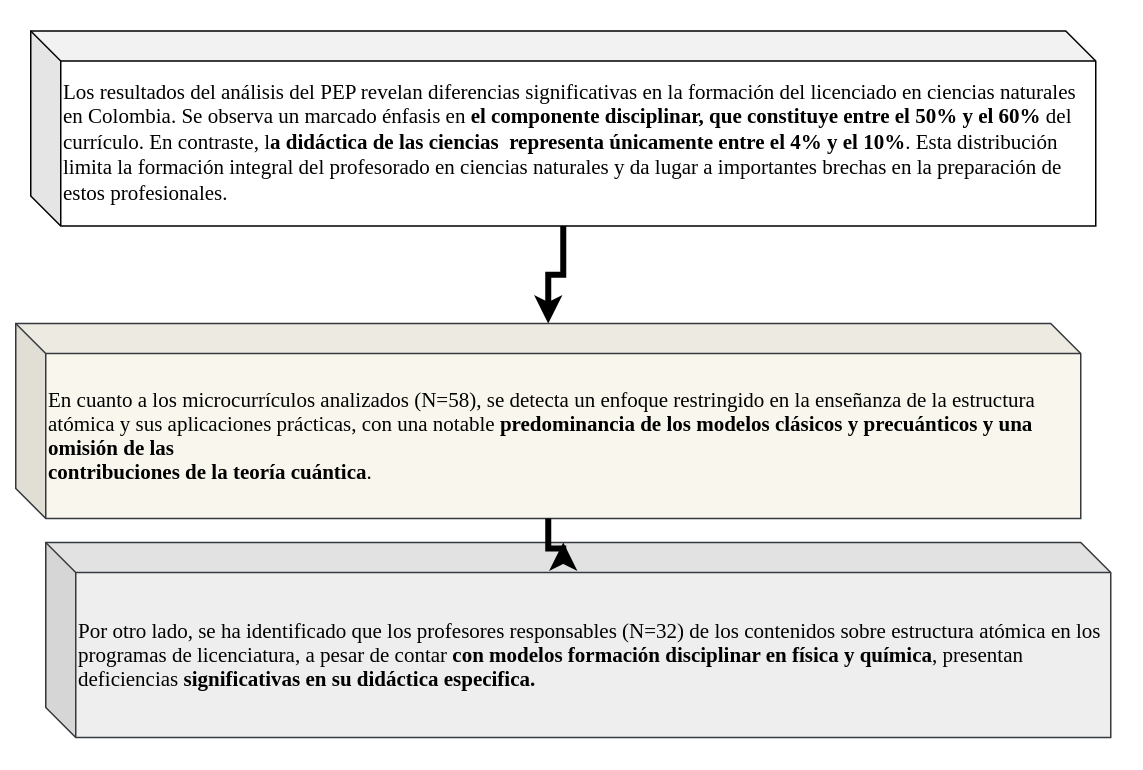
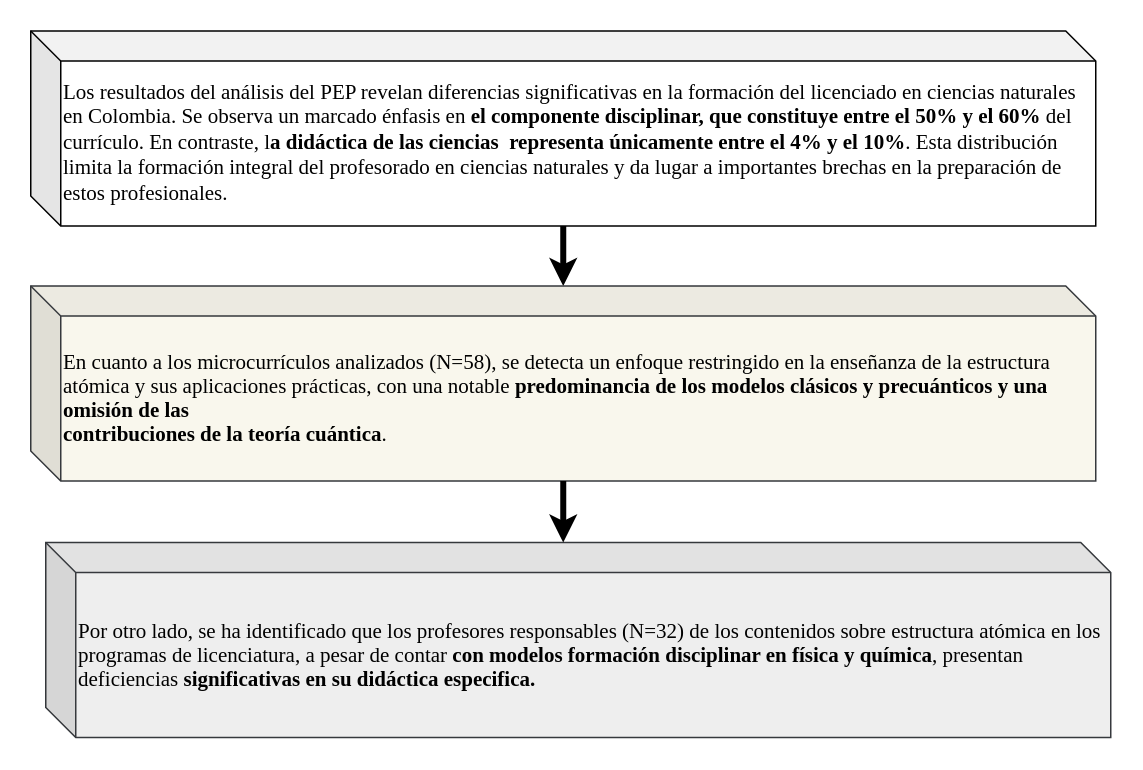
node "En cuanto a los microcurrículos analizados (N=58), se detecta un enfoque restringido en la enseñanza de la estructura atómica y sus aplicaciones prácticas, con una notable predominancia de los modelos clásicos y precuánticos y una omisión de las contribuciones de la teoría cuántica.": moved (548, 421) -> (563, 383)
